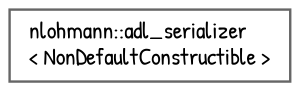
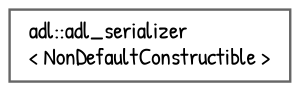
node "nlohmann::adl_serializer < NonDefaultConstructible >": label "nlohmann::adl_serializer < NonDefaultConstructible >" -> "adl::adl_serializer < NonDefaultConstructible >"
